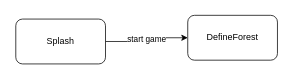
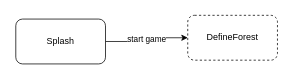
node "DefineForest": style solid -> dashed
